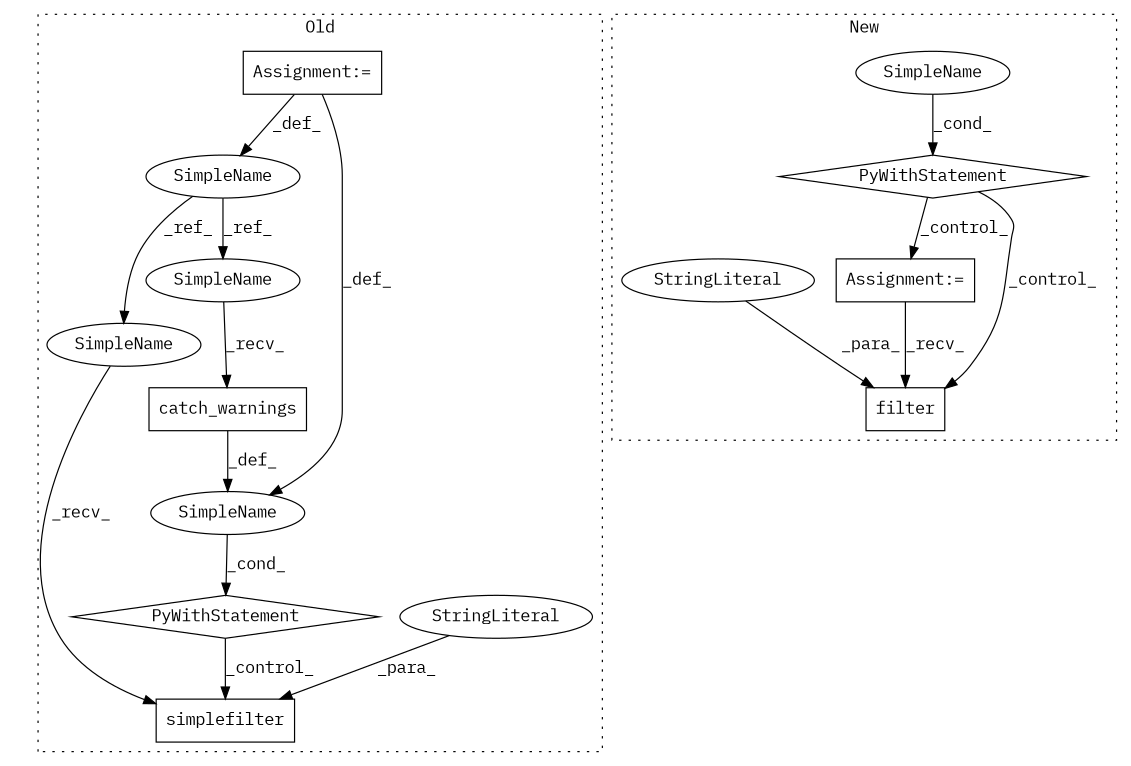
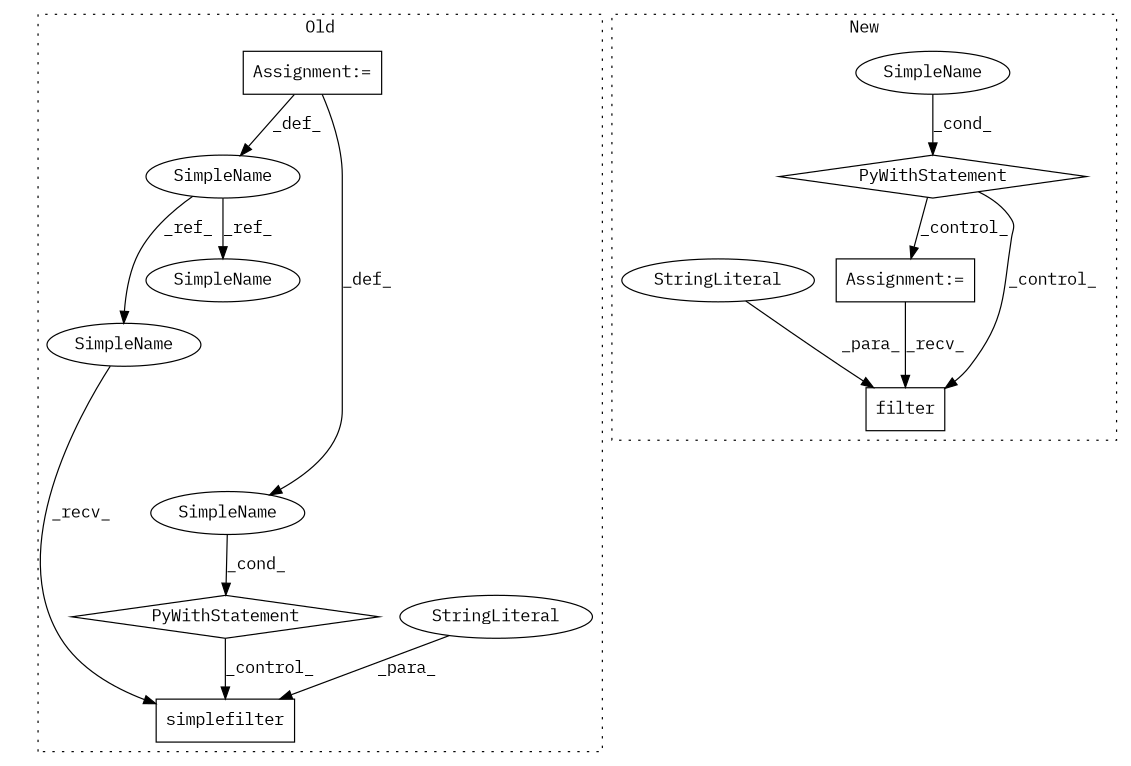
node "catch_warnings": removed
